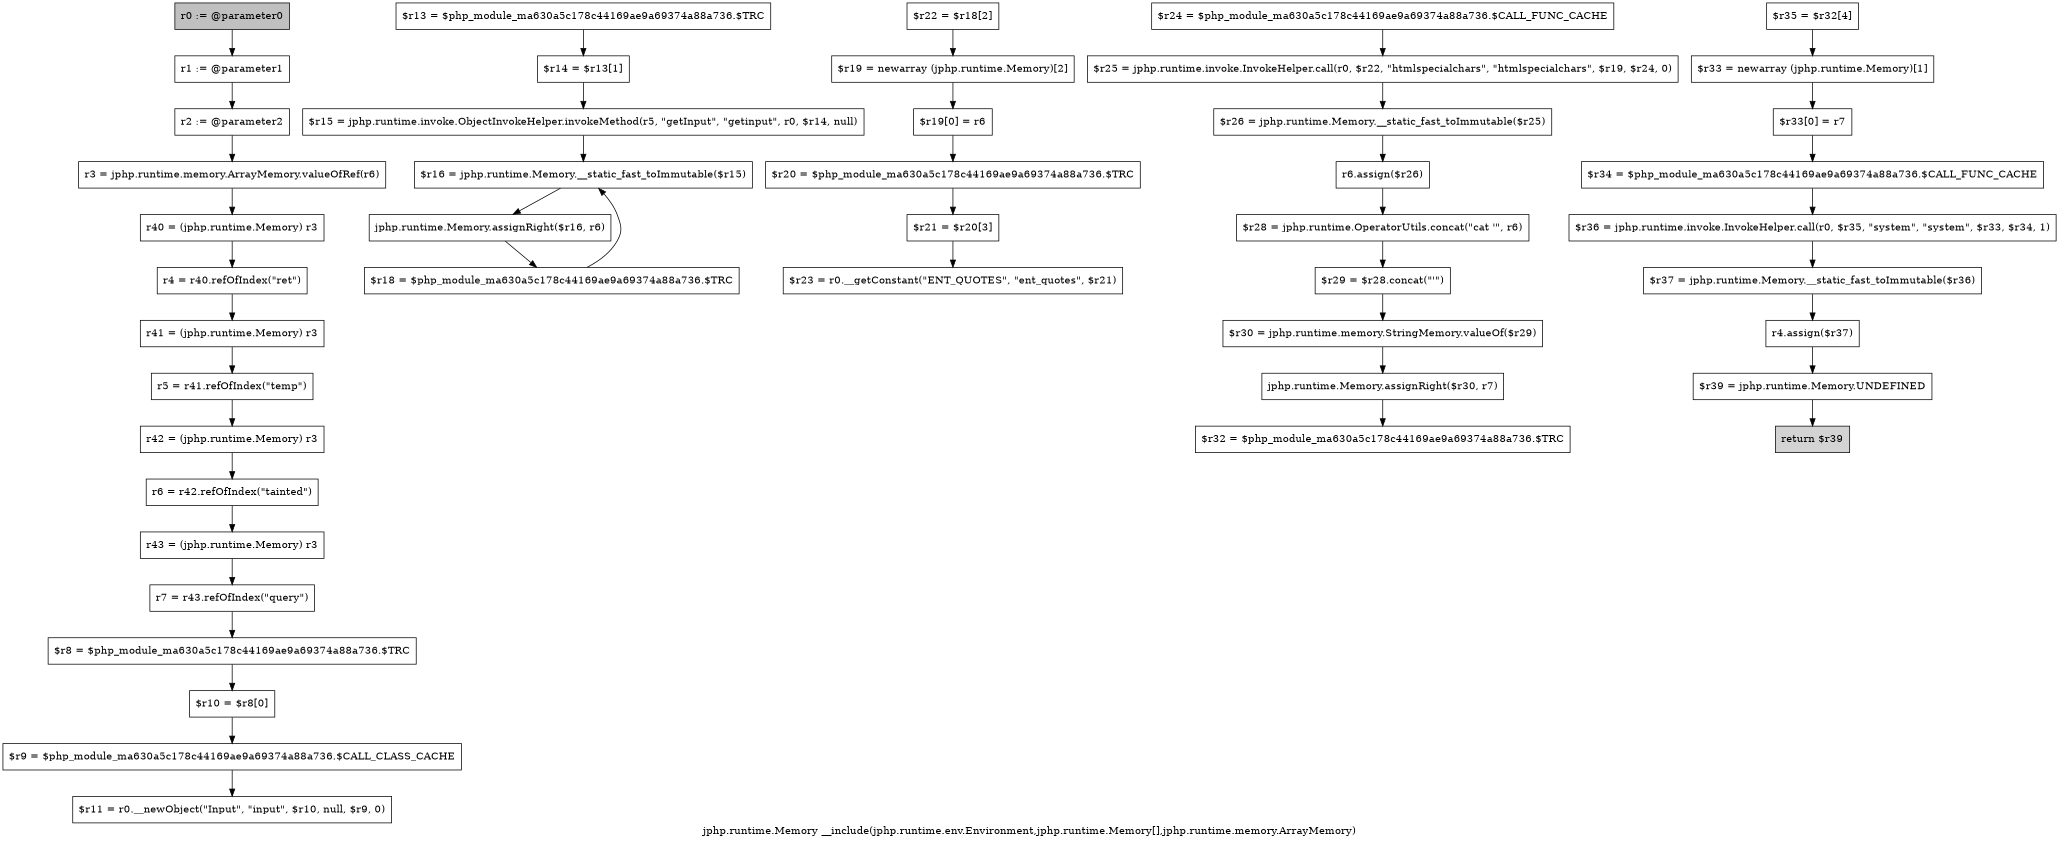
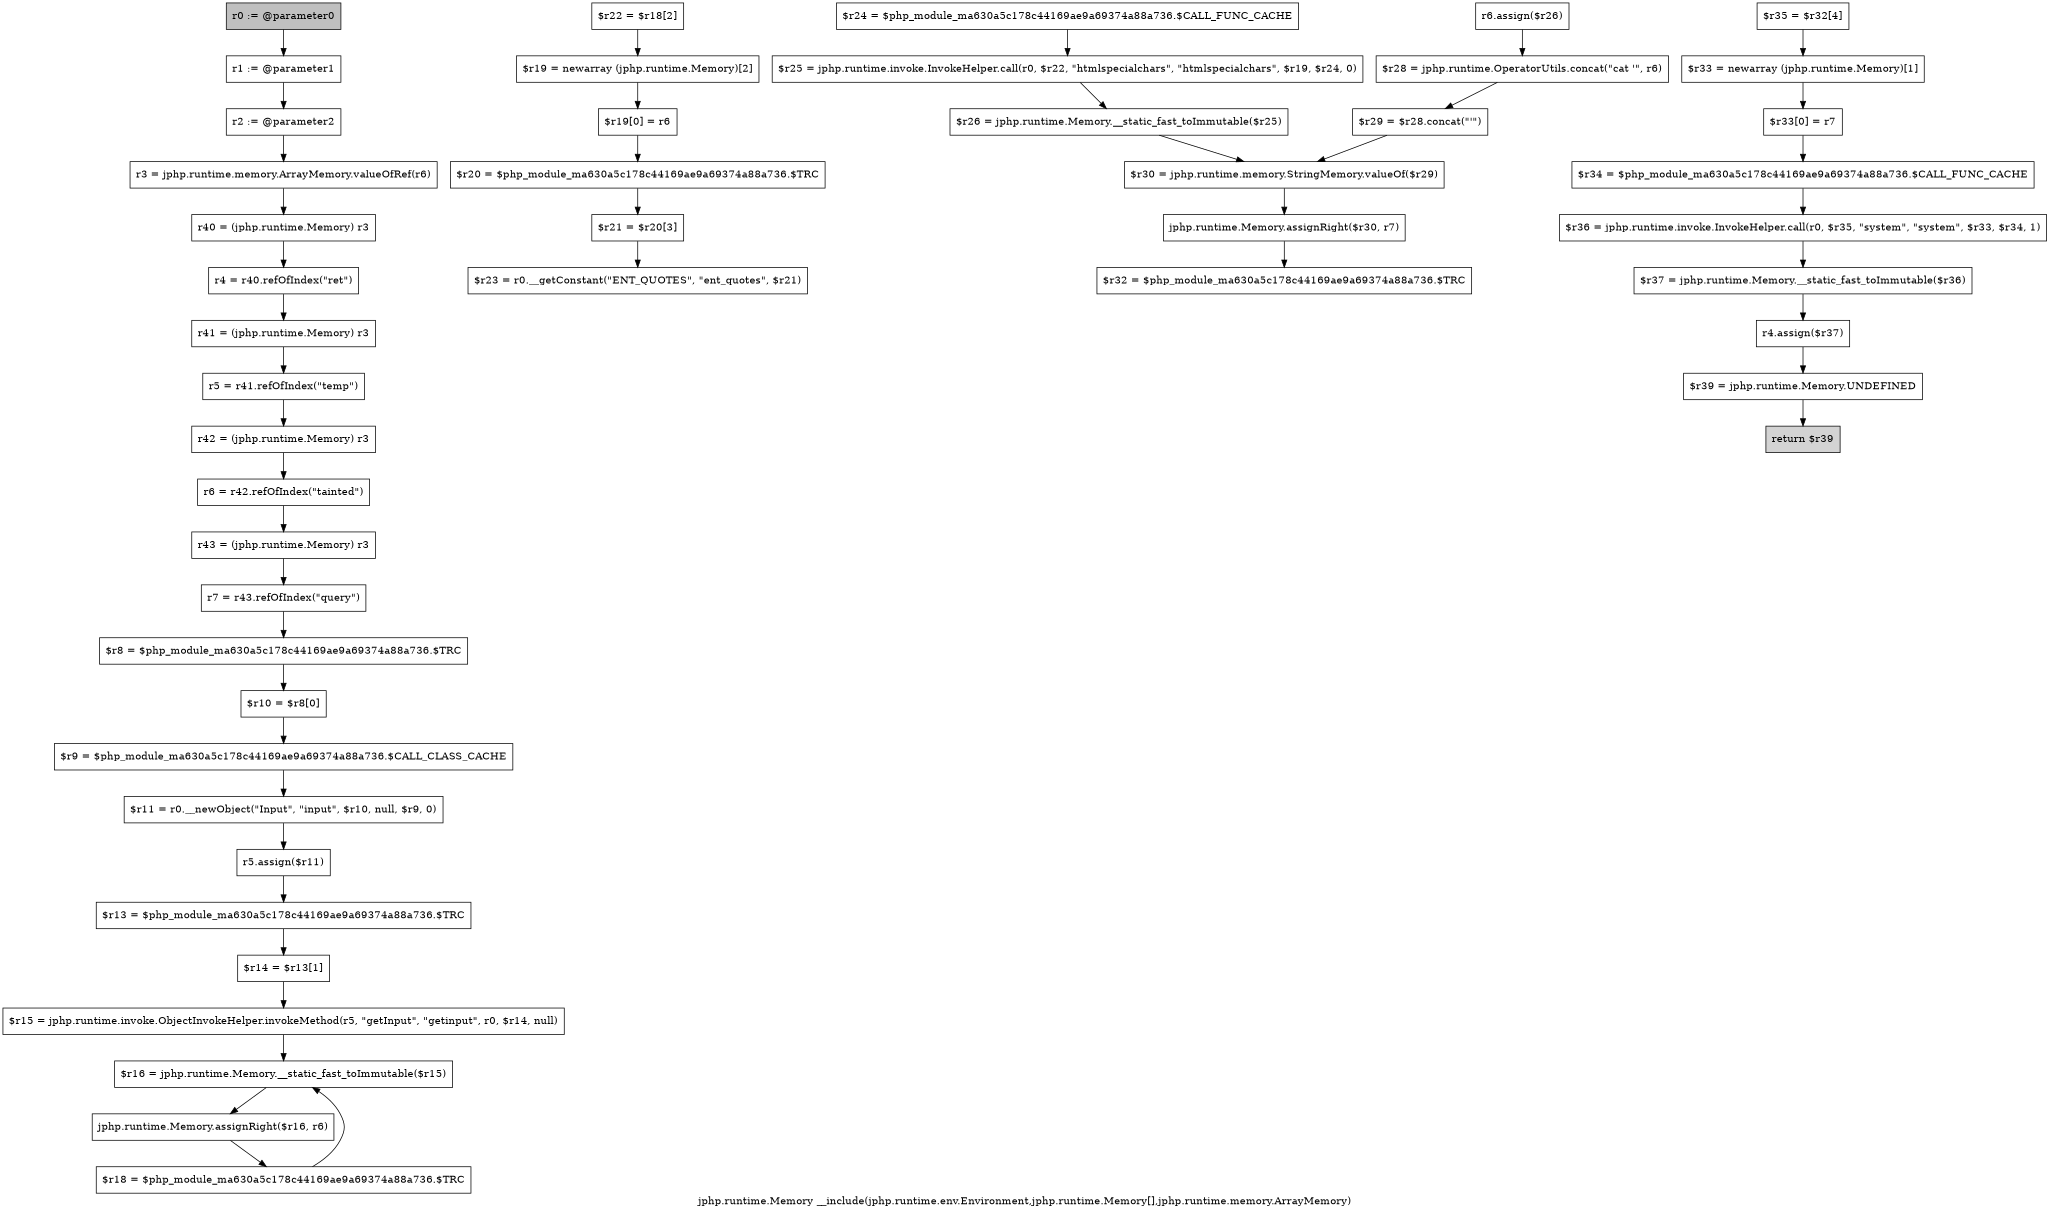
edge "$r26 = jphp.runtime.Memory.__static_fast_toImmutable($r25)" -> "r6.assign($r26)": now "$r26 = jphp.runtime.Memory.__static_fast_toImmutable($r25)" -> "$r30 = jphp.runtime.memory.StringMemory.valueOf($r29)"
node "r5.assign($r11)": added
